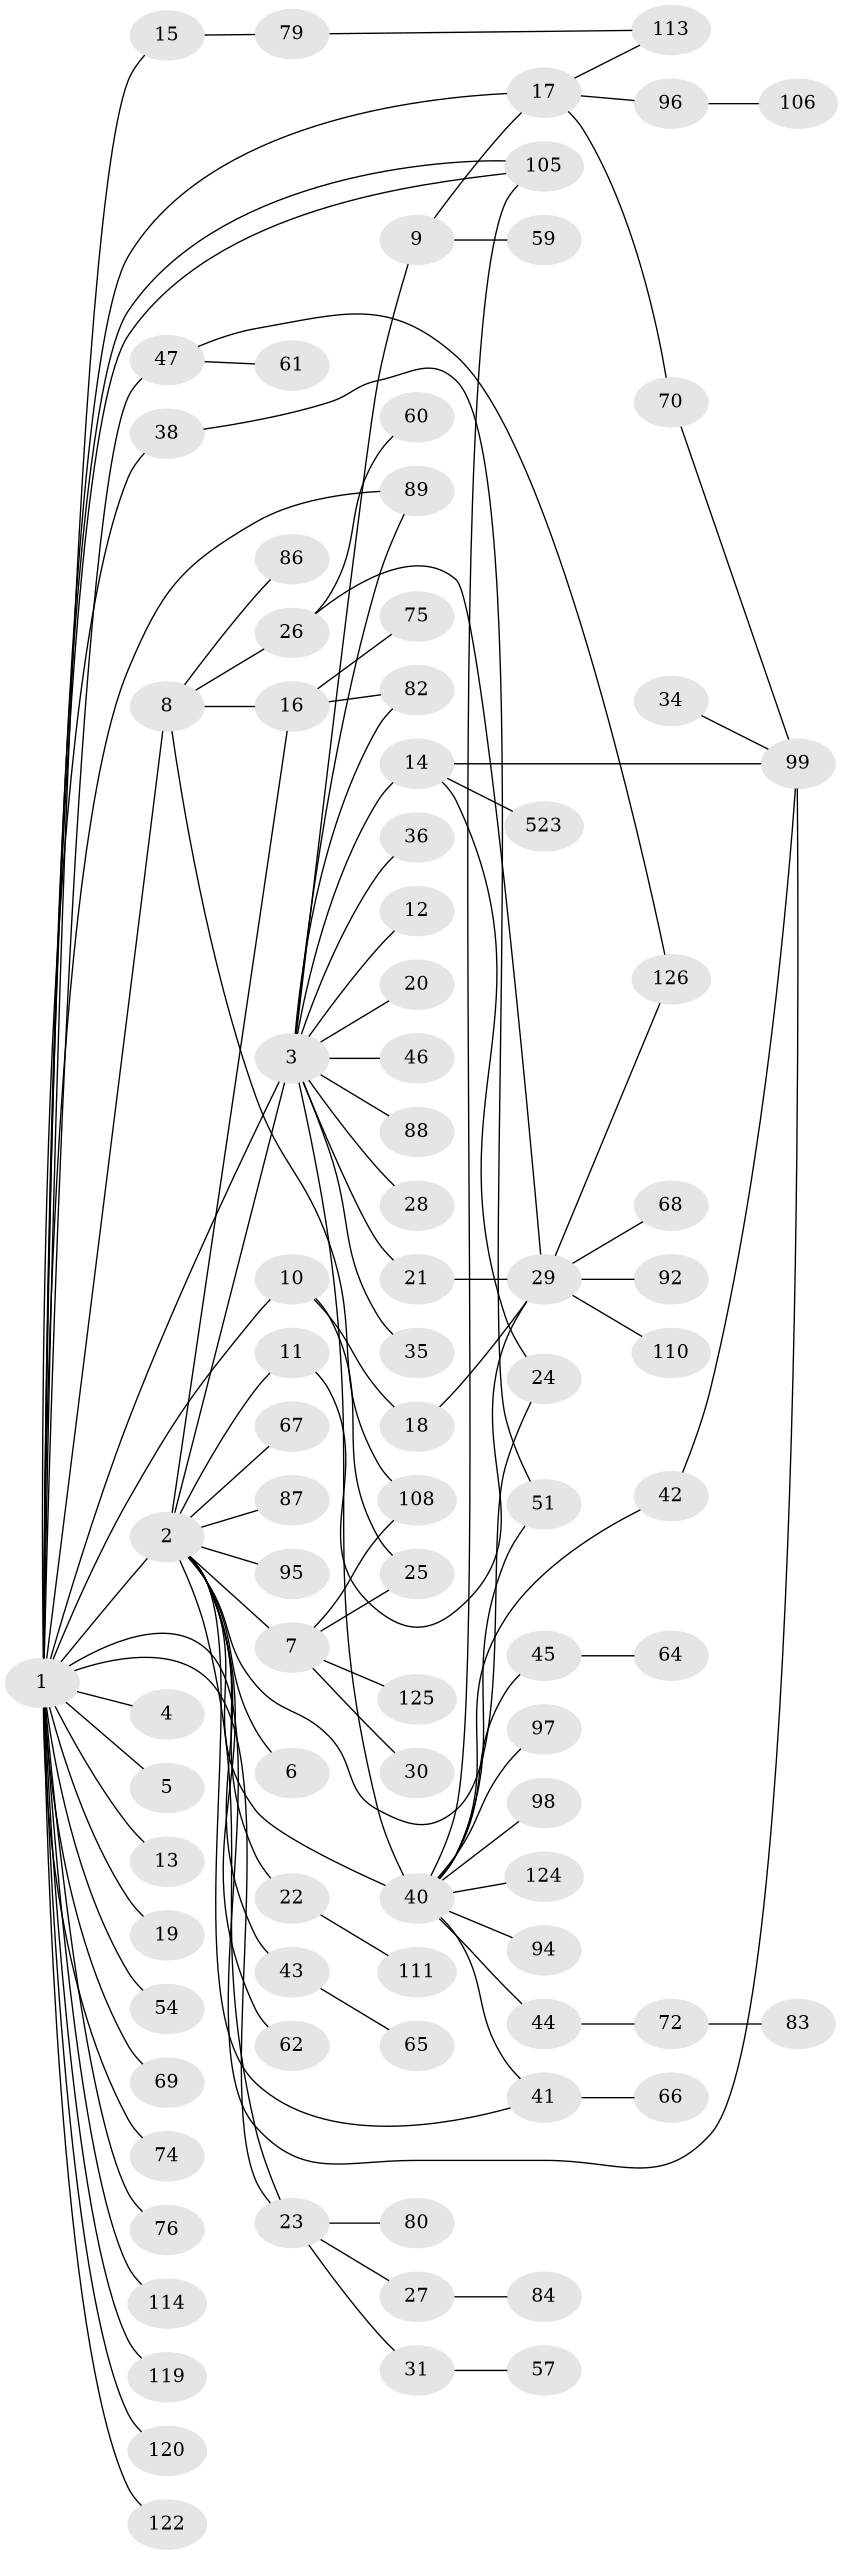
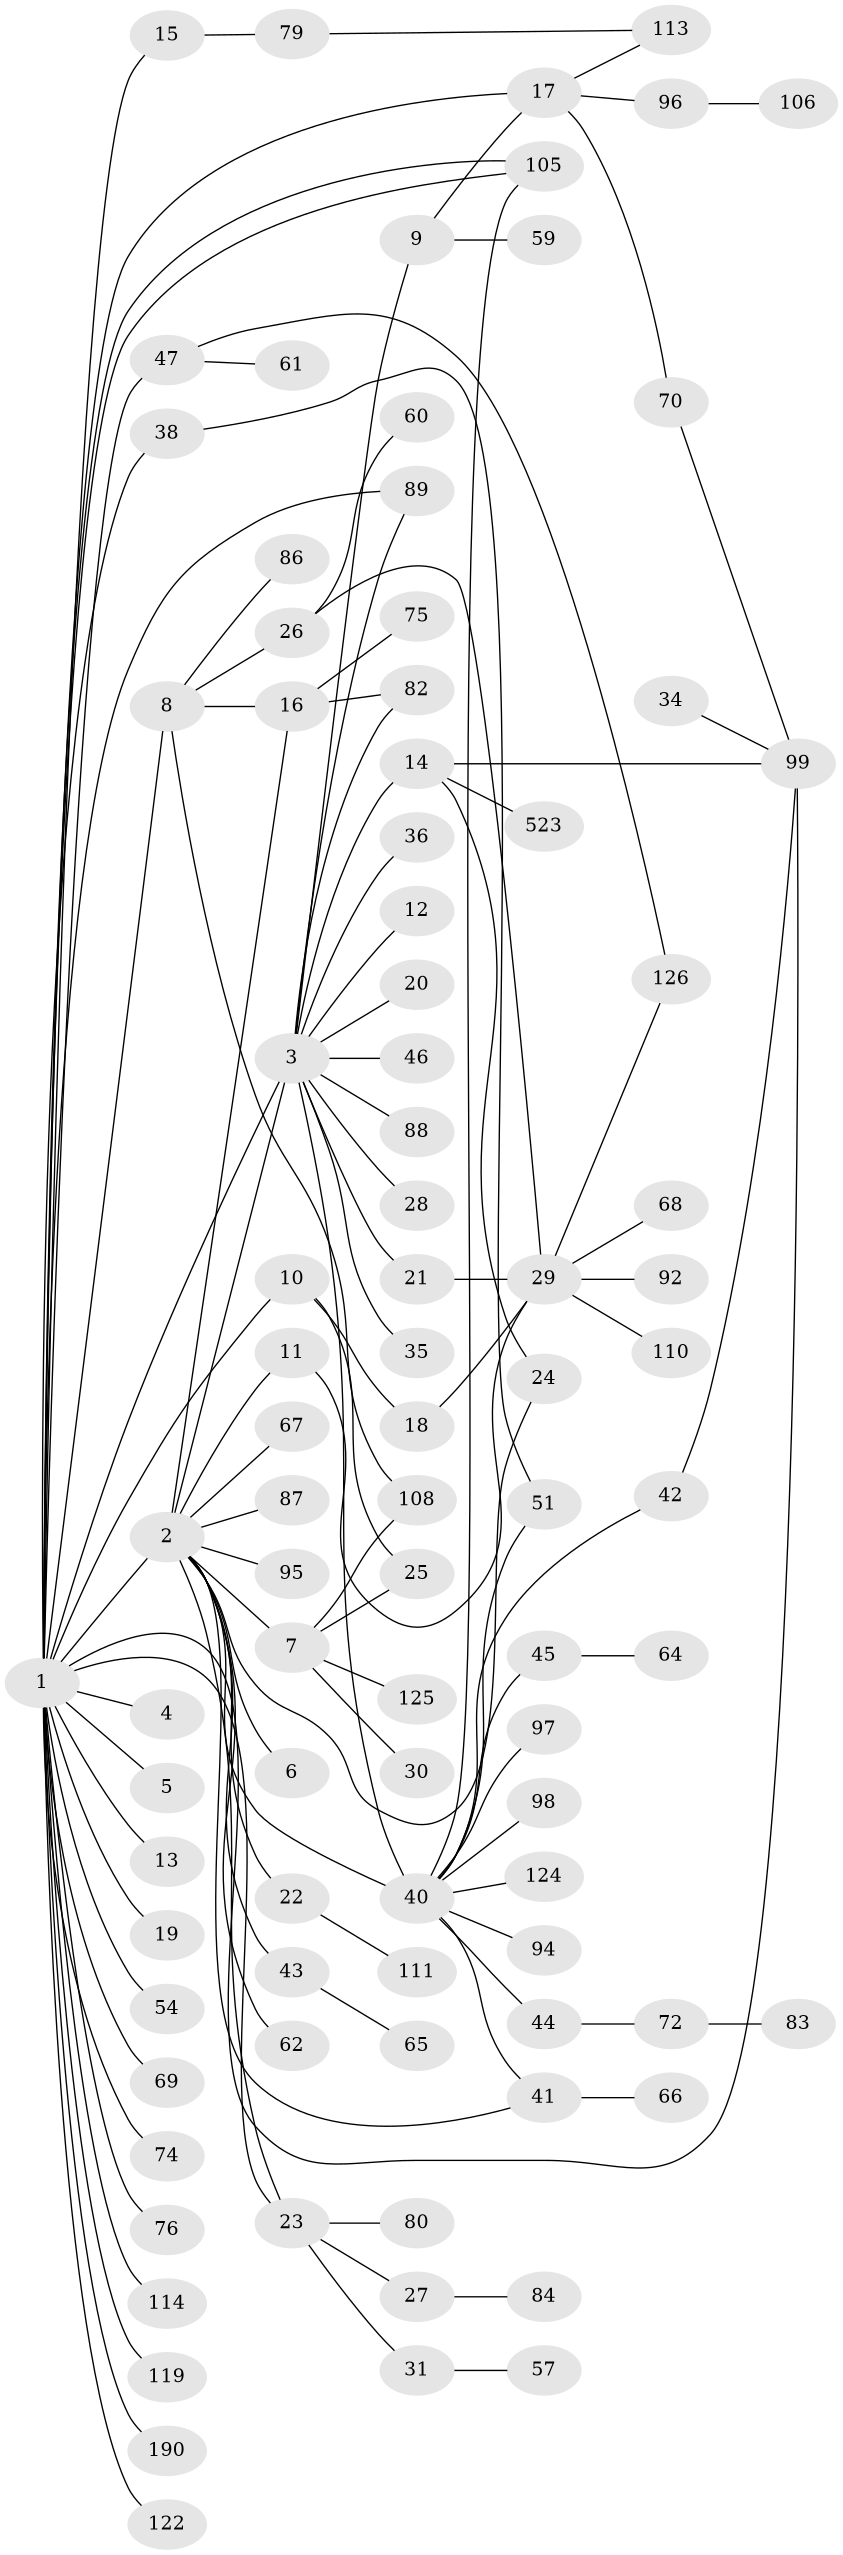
node "120": label "120" -> "190"
